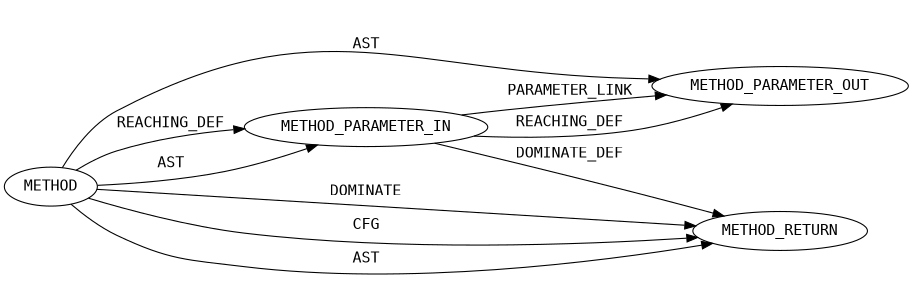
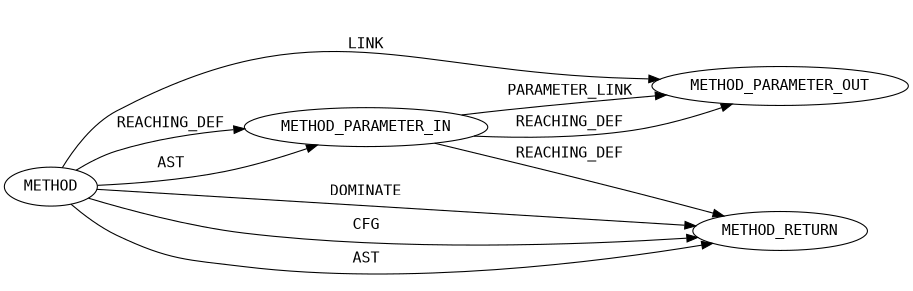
edge "METHOD" -> "METHOD_PARAMETER_OUT": label "AST" -> "LINK"
edge "METHOD_PARAMETER_IN" -> "METHOD_RETURN": label "DOMINATE_DEF" -> "REACHING_DEF"
